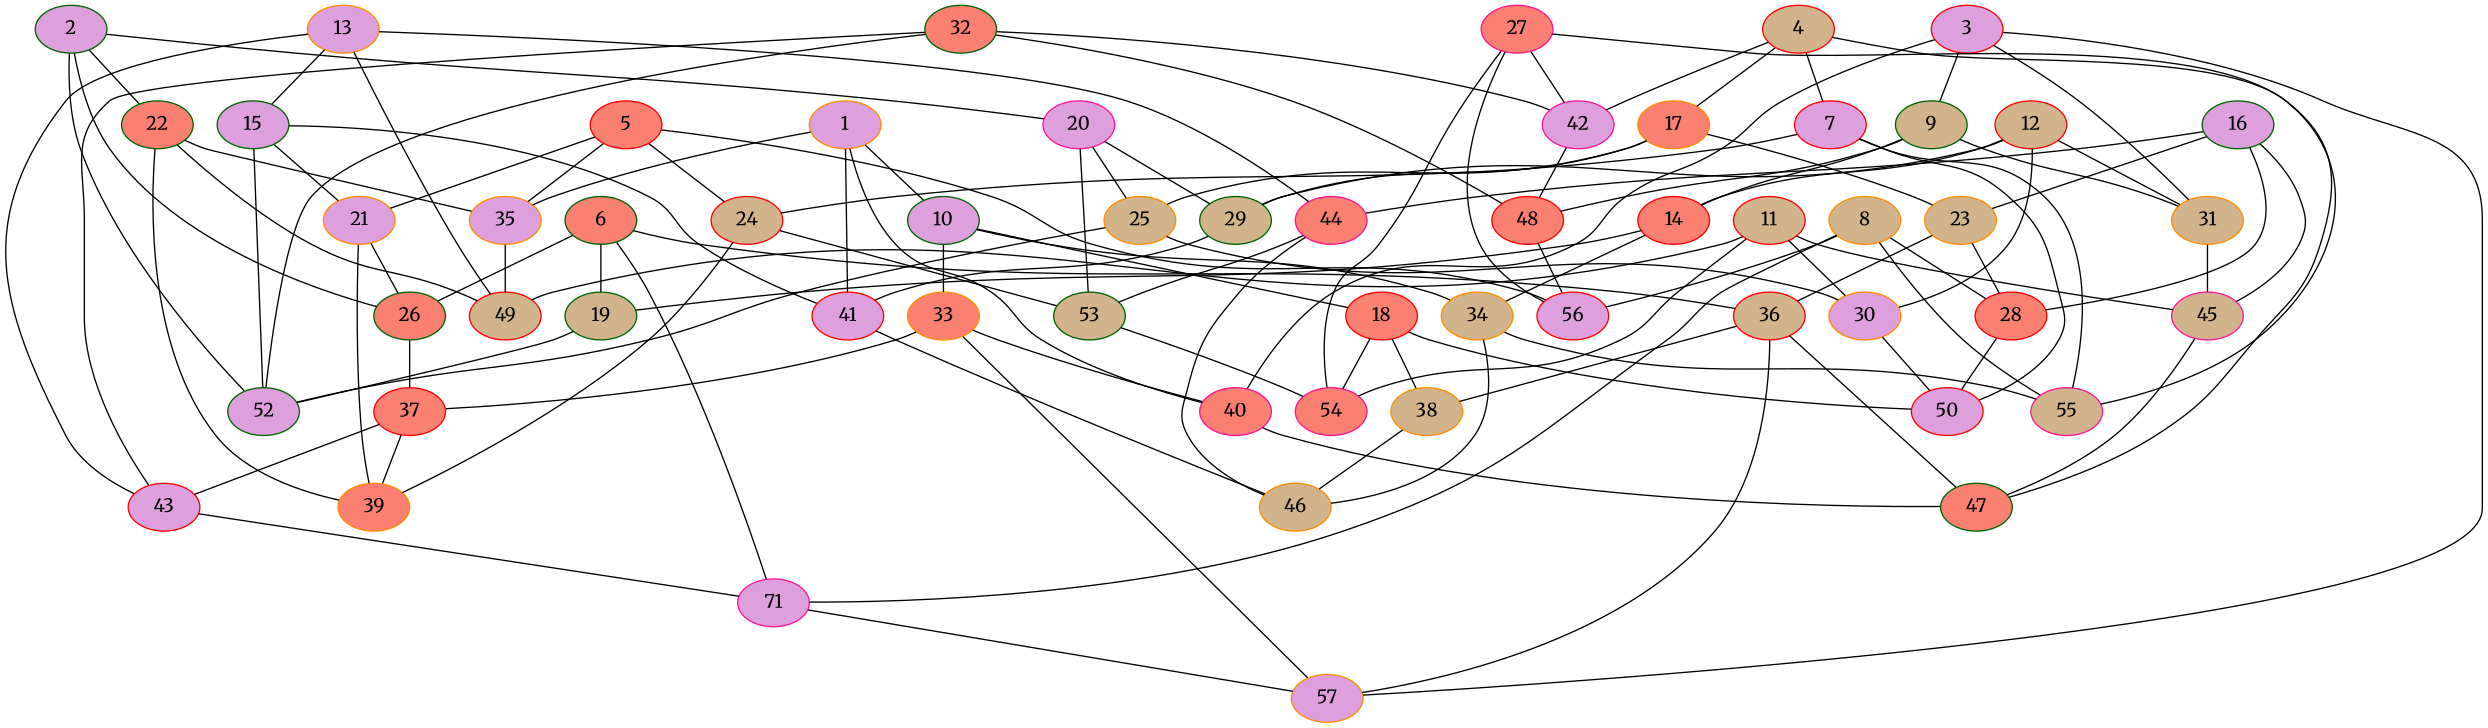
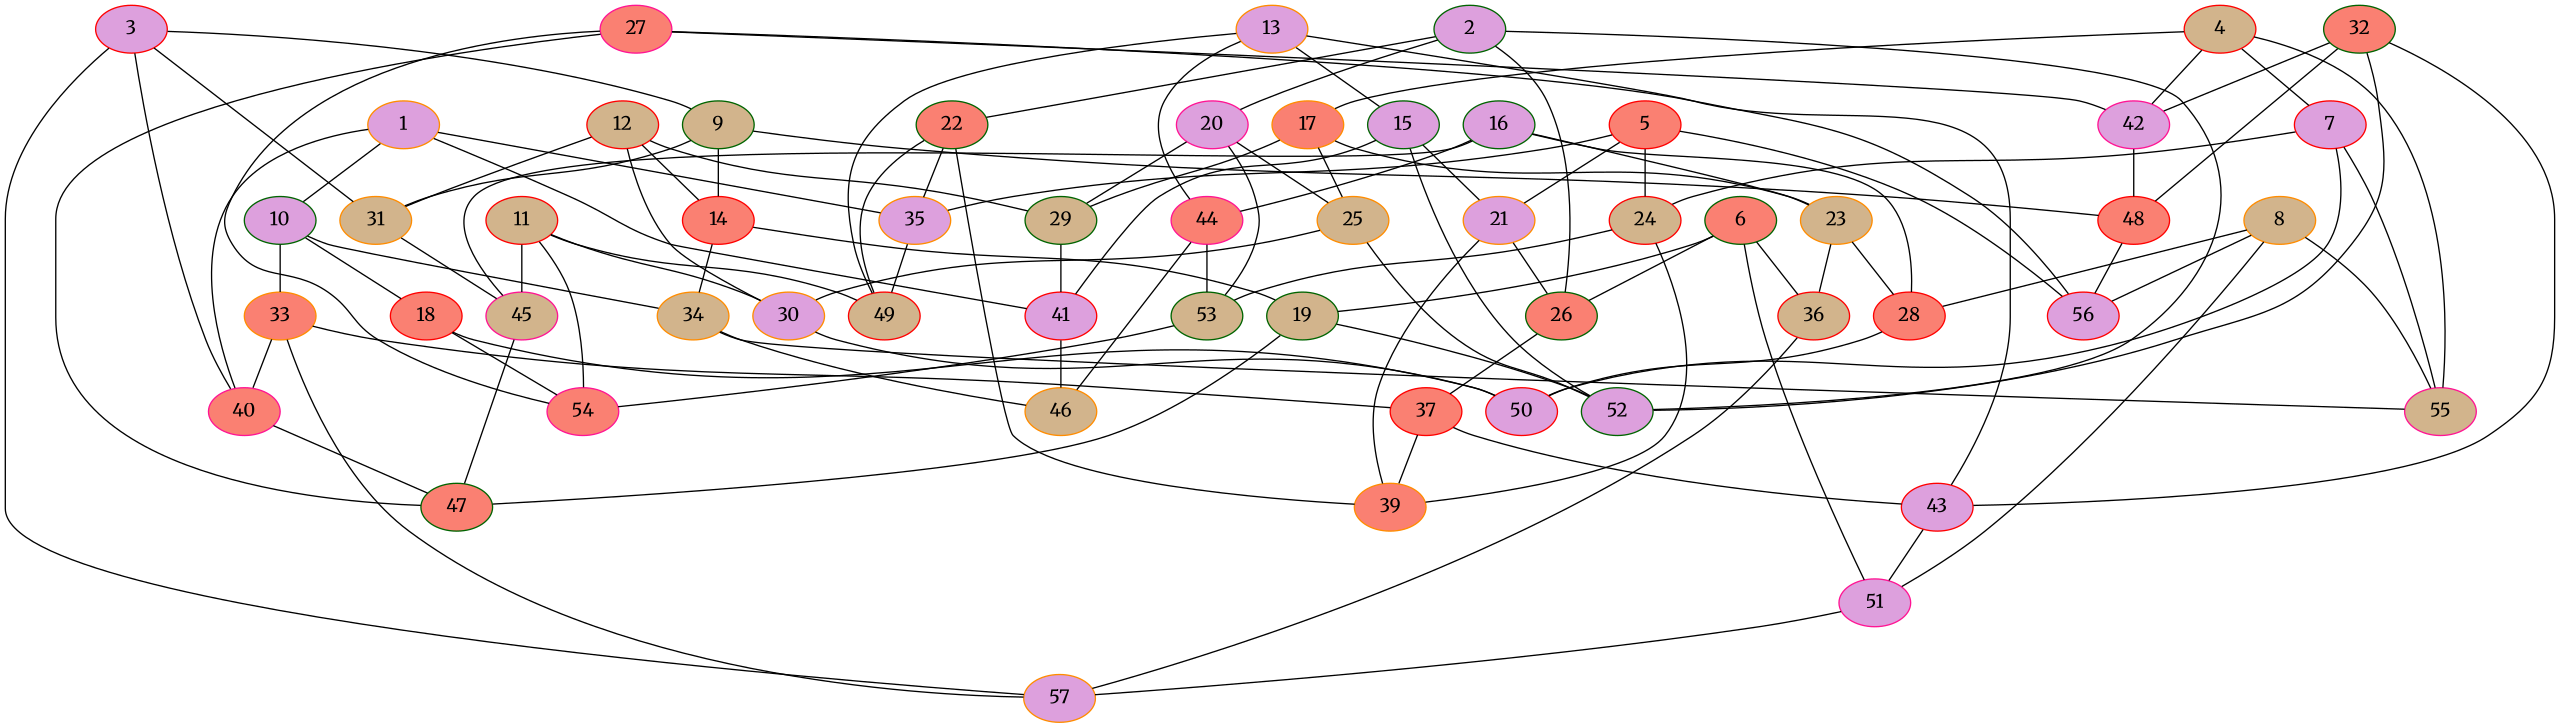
node "38": removed
edge "36" -- "47": now "19" -- "47"
node "71": label "71" -> "51"
